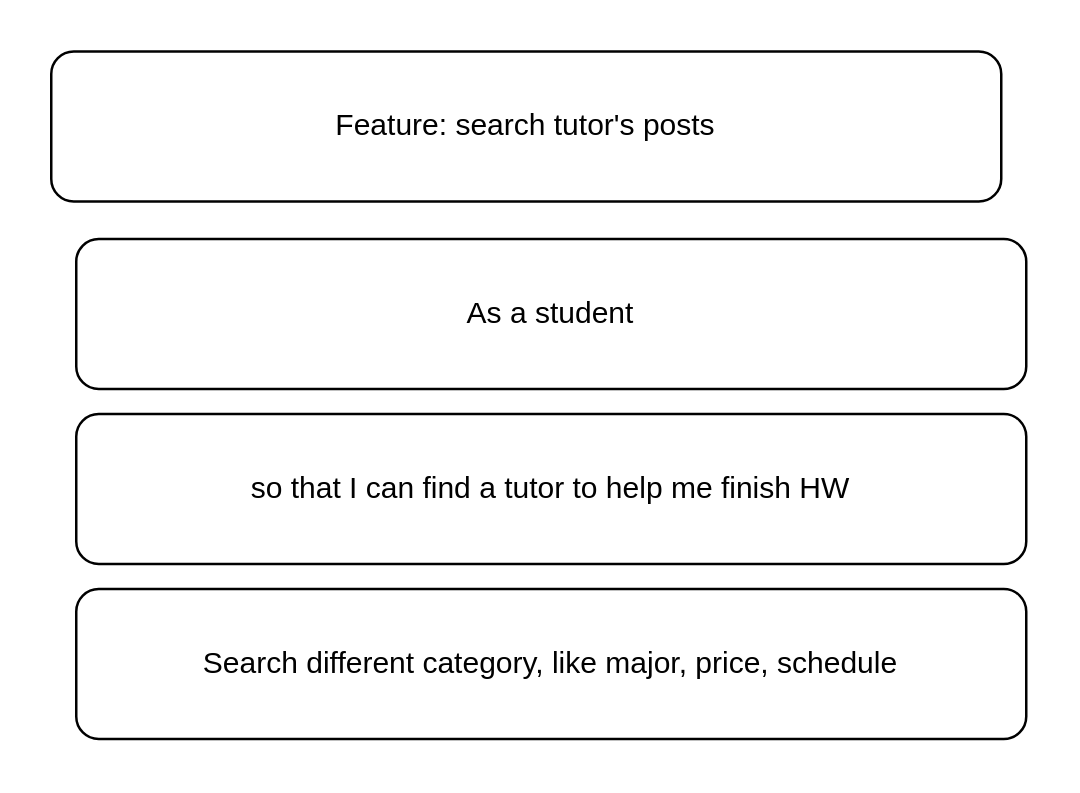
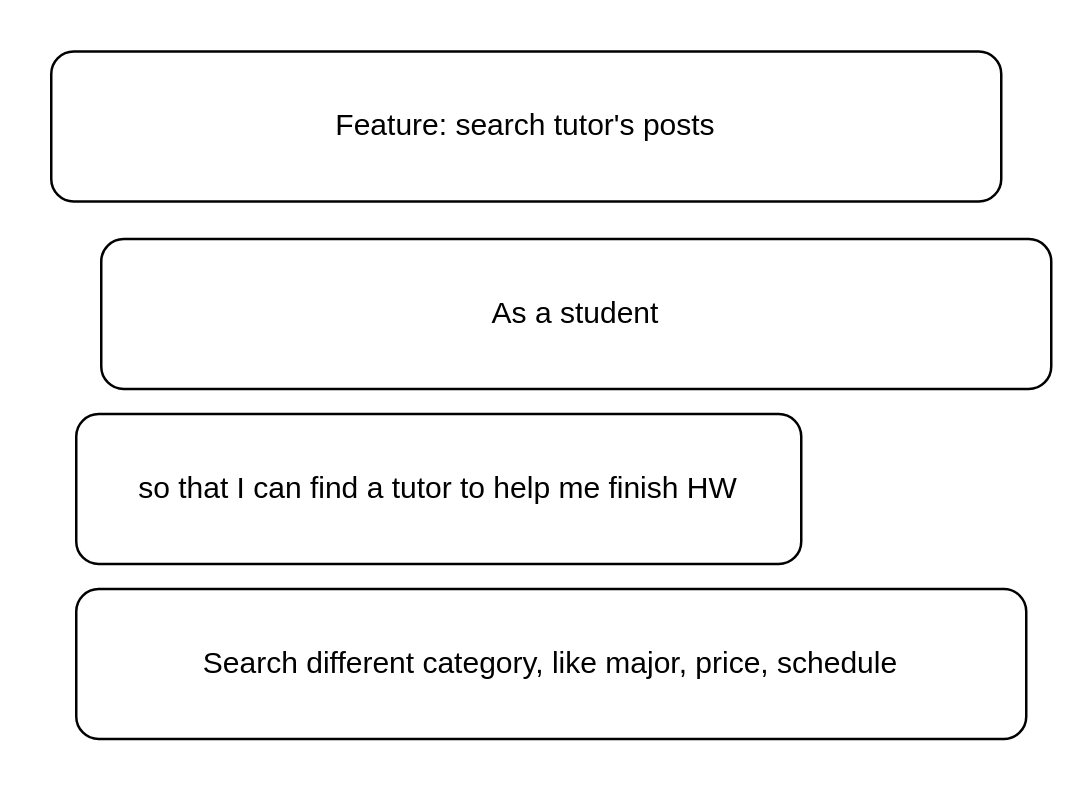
node "As a student": moved (551, 314) -> (576, 314)
node "so that I can find a tutor to help me finish HW": size 950x150 -> 725x150
